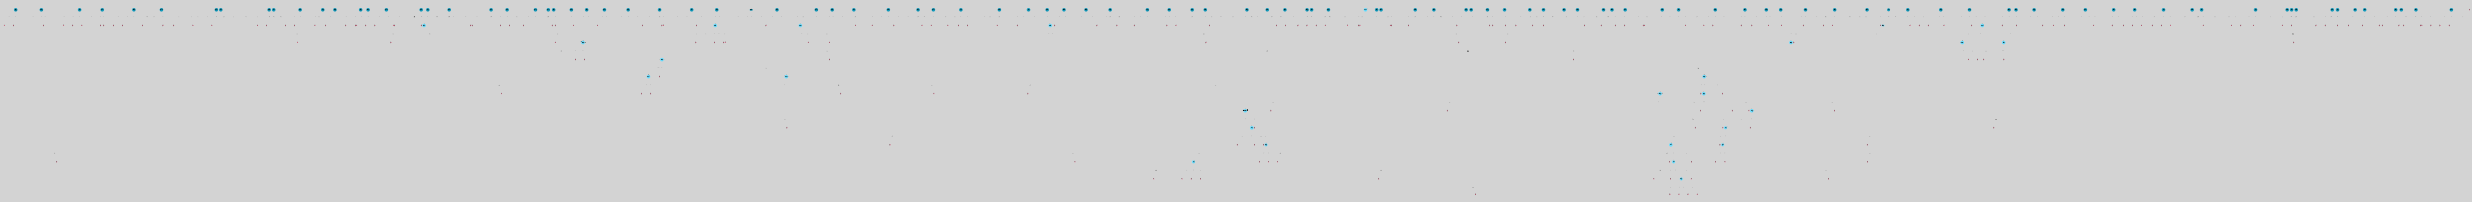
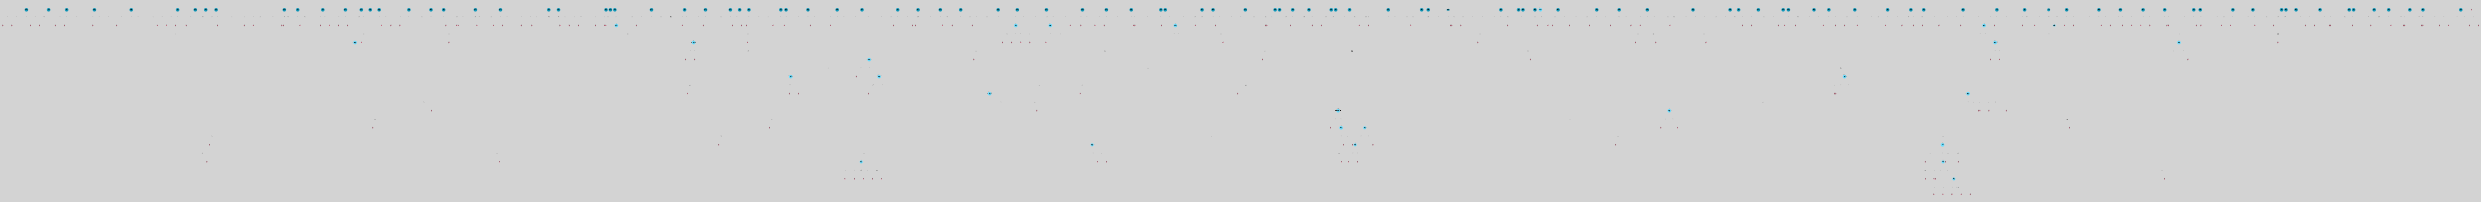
node "T3484": added
